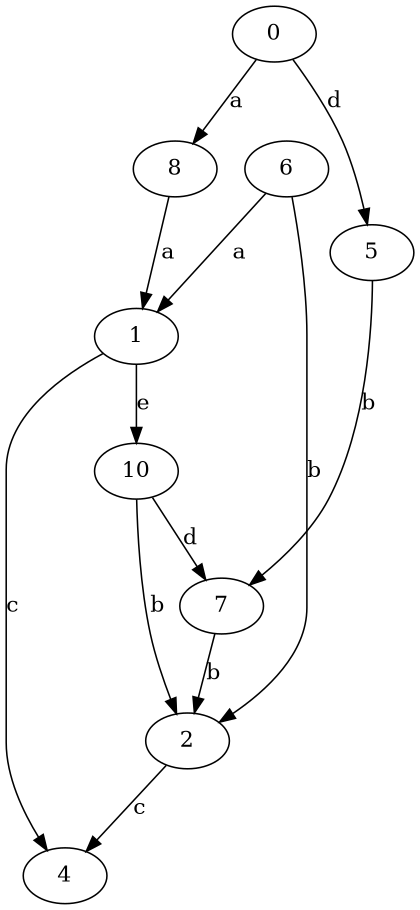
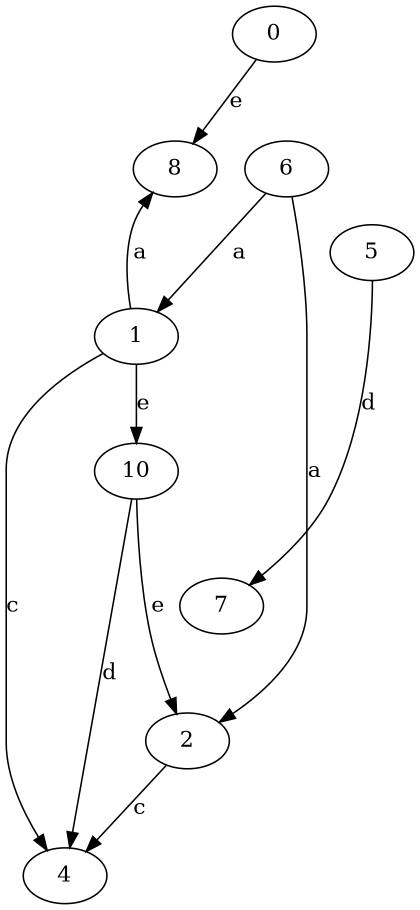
edge "0" -> "8": label "a" -> "e"
edge "0" -> "5": removed, label "d"
edge "8" -> "1": reversed
edge "5" -> "7": label "b" -> "d"
edge "6" -> "2": label "b" -> "a"
edge "10" -> "7": now "10" -> "4"
edge "10" -> "2": label "b" -> "e"
edge "7" -> "2": removed, label "b"
